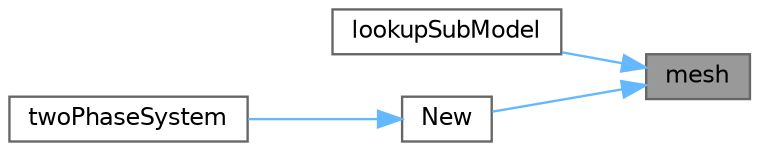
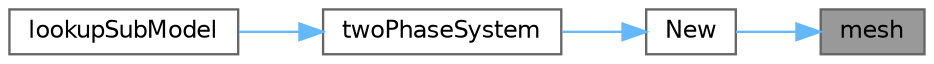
edge "lookupSubModel" -> "mesh": now "lookupSubModel" -> "twoPhaseSystem"
